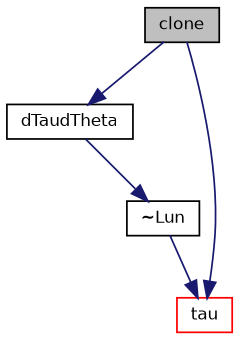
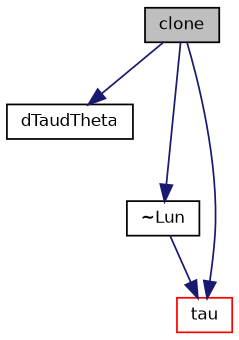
edge "dTaudTheta" -> "~Lun": now "clone" -> "~Lun"
